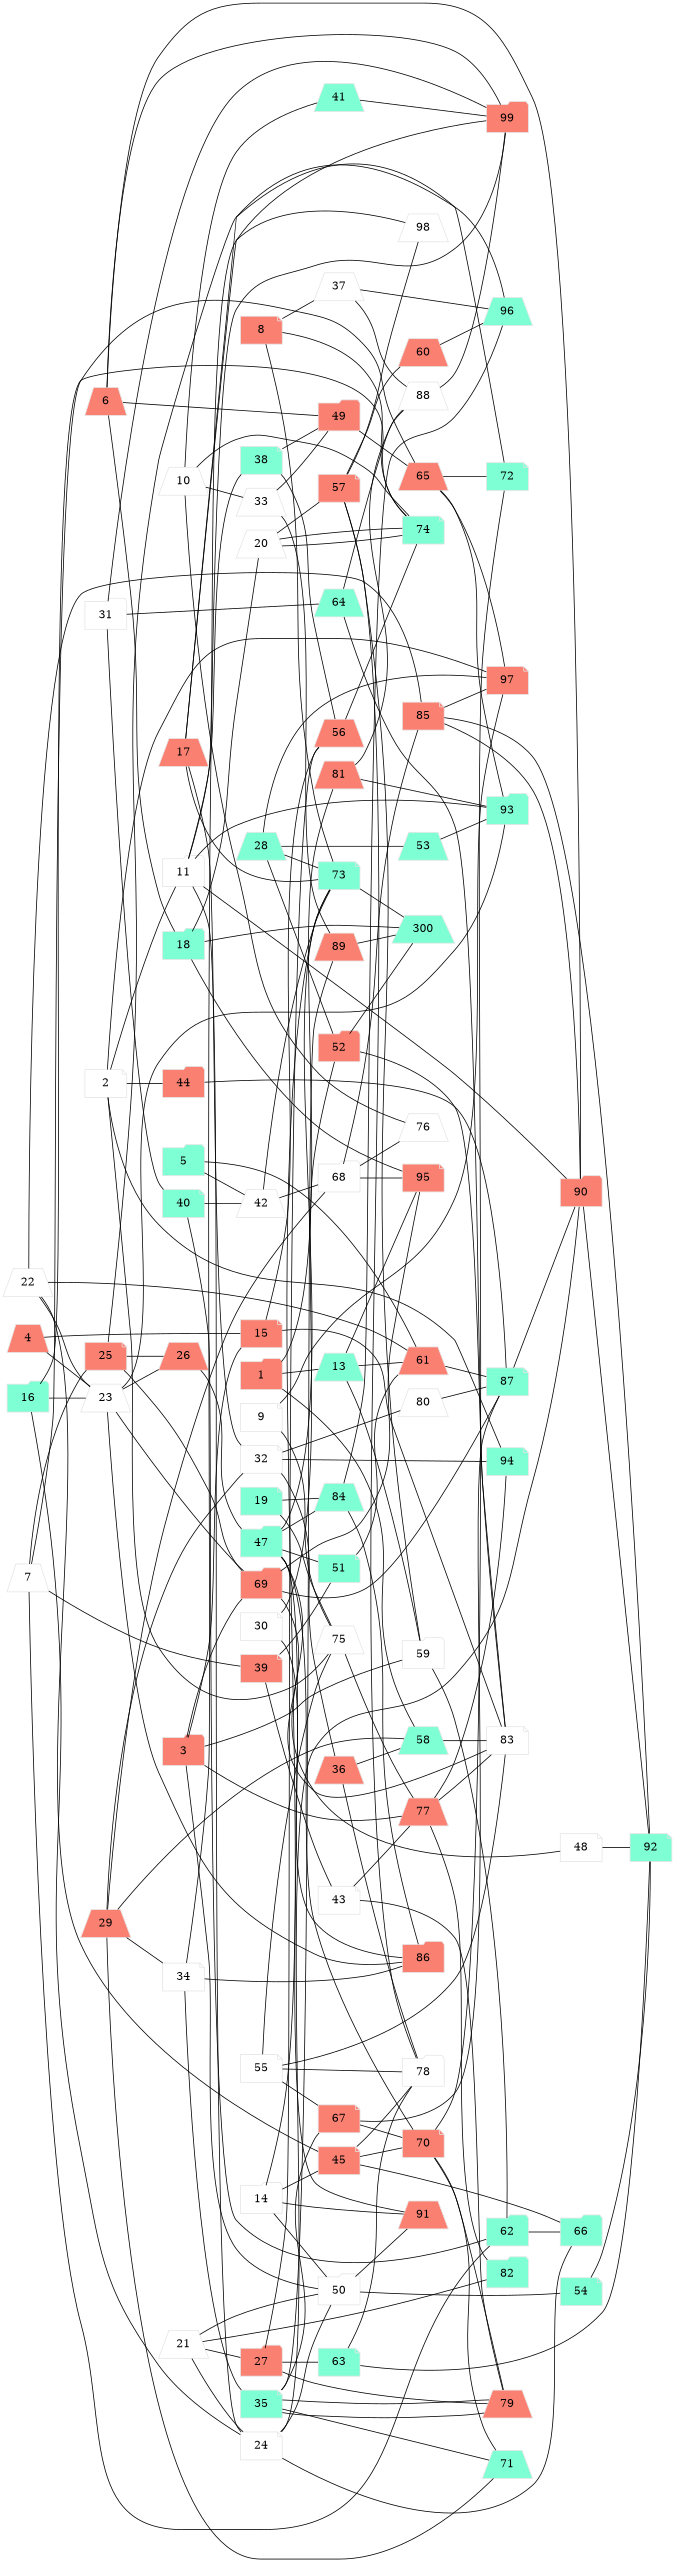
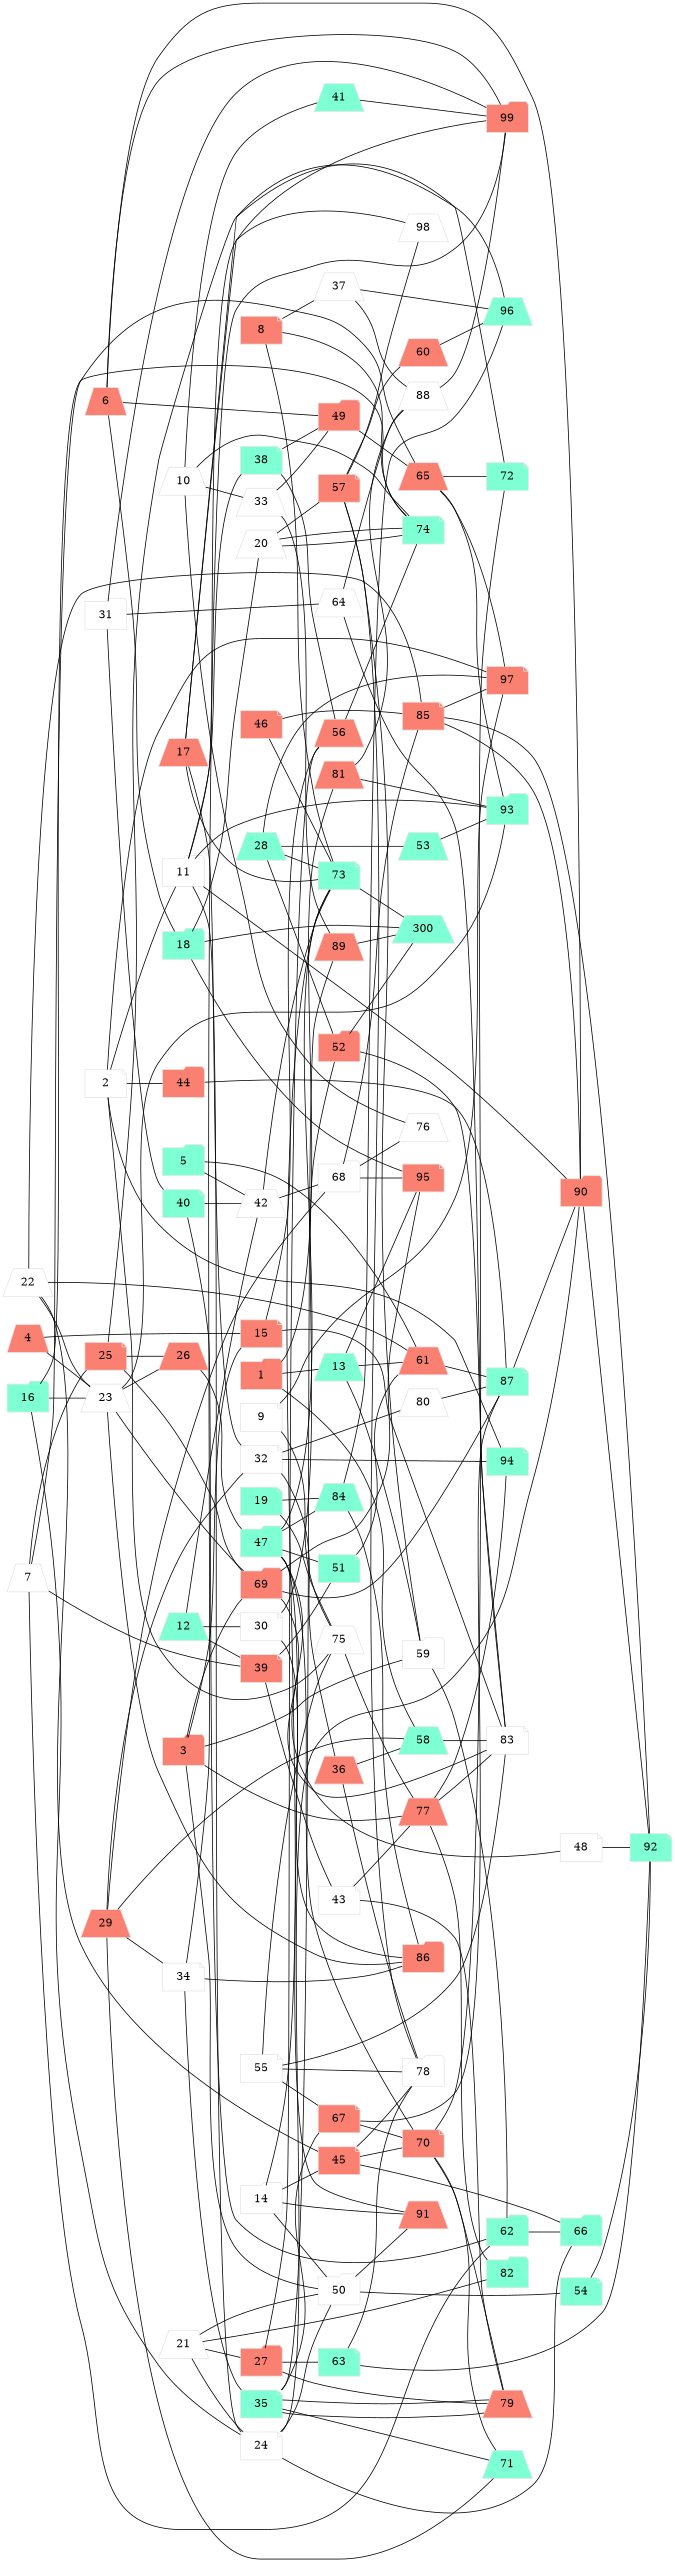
node "64": fillcolor aquamarine -> white
node "46": added
node "12": added
